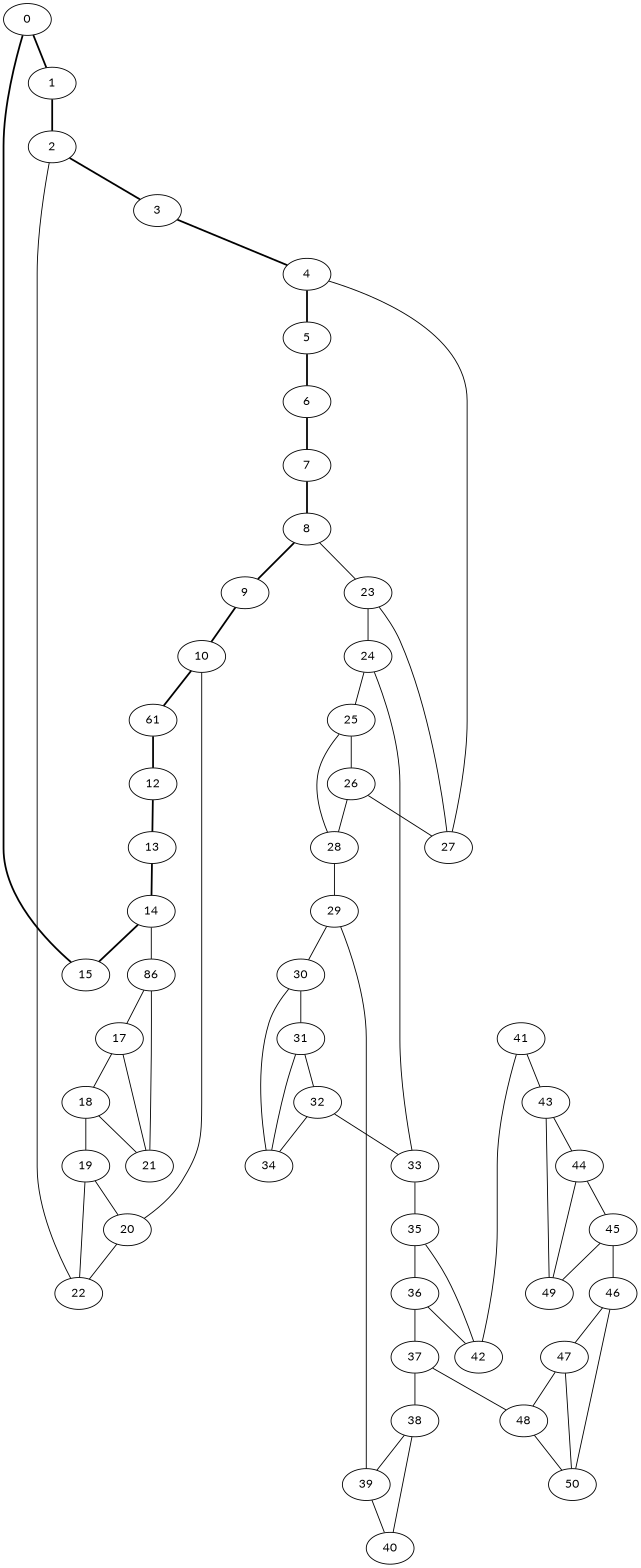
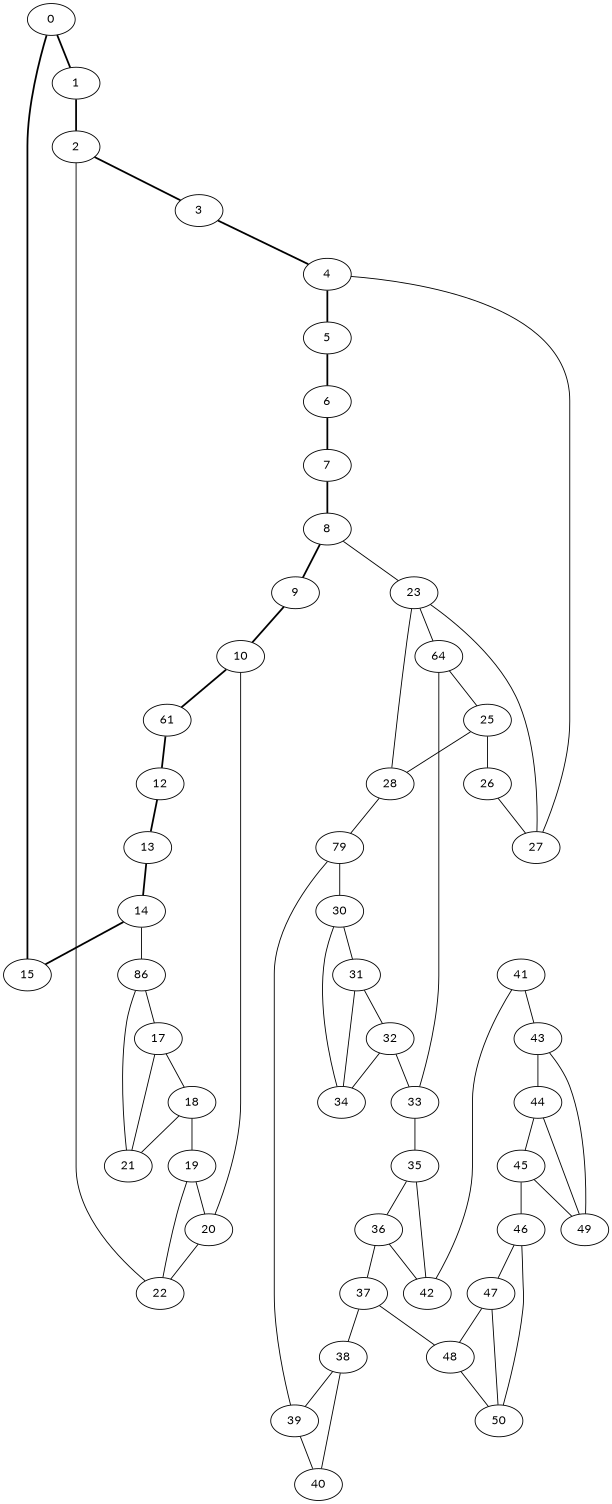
node "24": label "24" -> "64"
edge "26" -- "28": now "23" -- "28"
node "29": label "29" -> "79"
